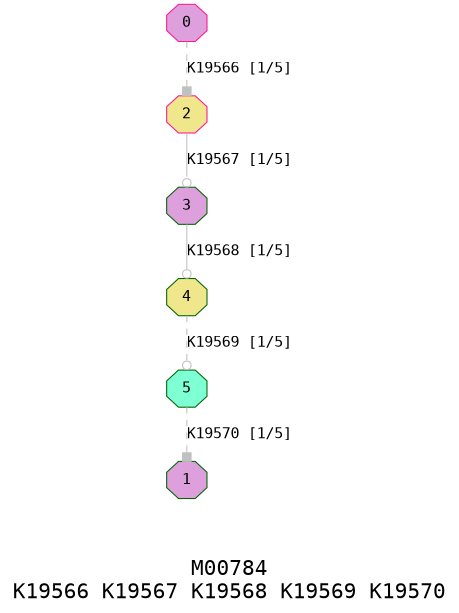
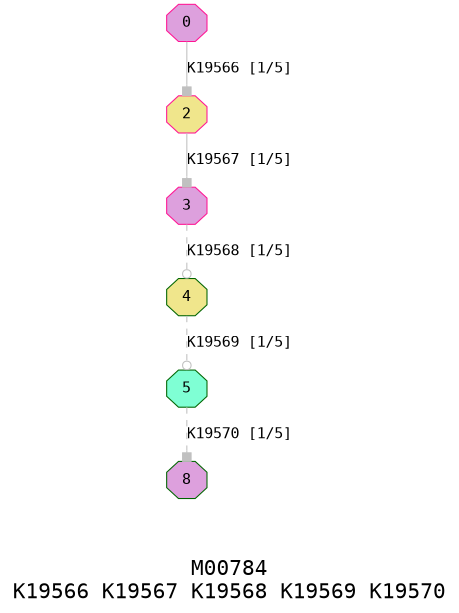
edge "0" -> "2": style dashed -> solid
edge "2" -> "3": arrowhead odot -> box
node "3": color darkgreen -> deeppink
edge "3" -> "4": style solid -> dashed
node "1": label "1" -> "8"
